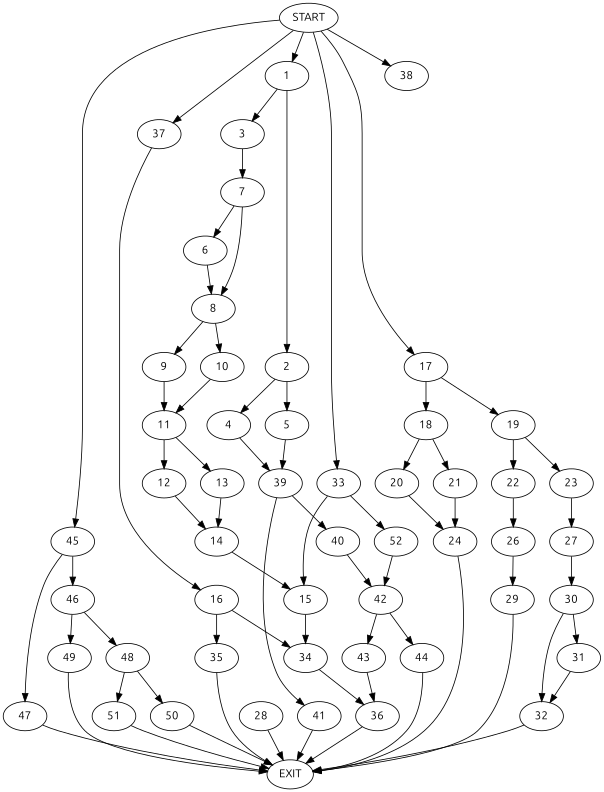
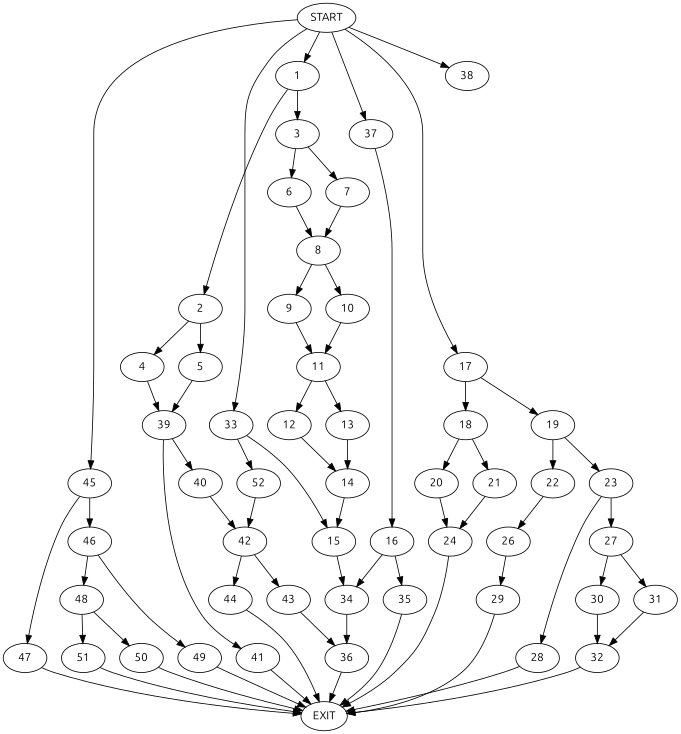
edge "7" -> "6": now "3" -> "6"
edge "23" -> "28": added
edge "30" -> "31": now "27" -> "31"
